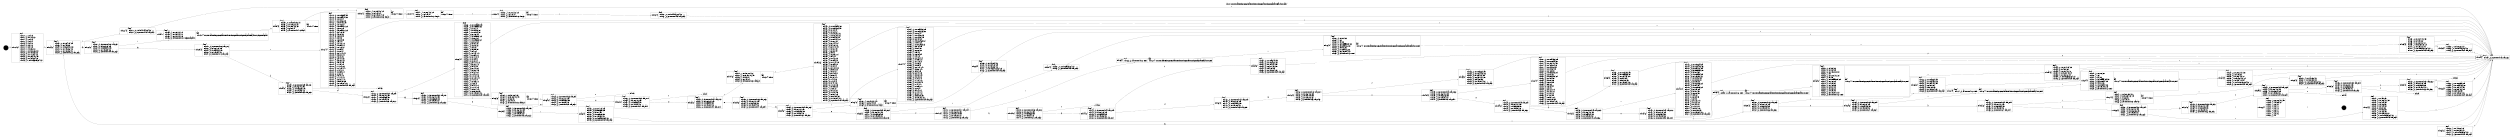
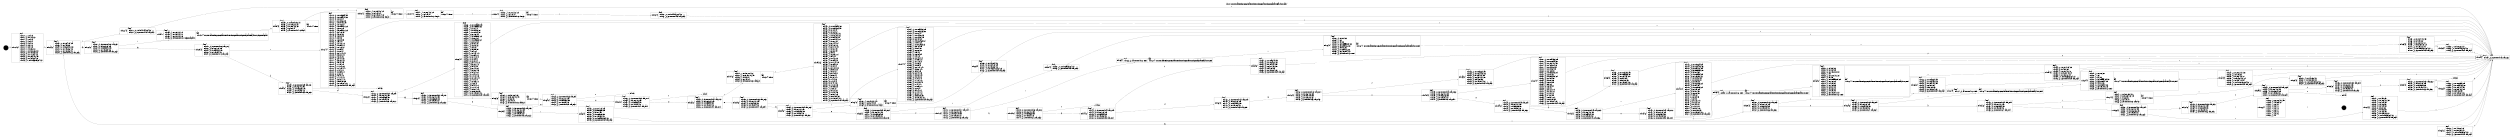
node "0x401c9f": removed
